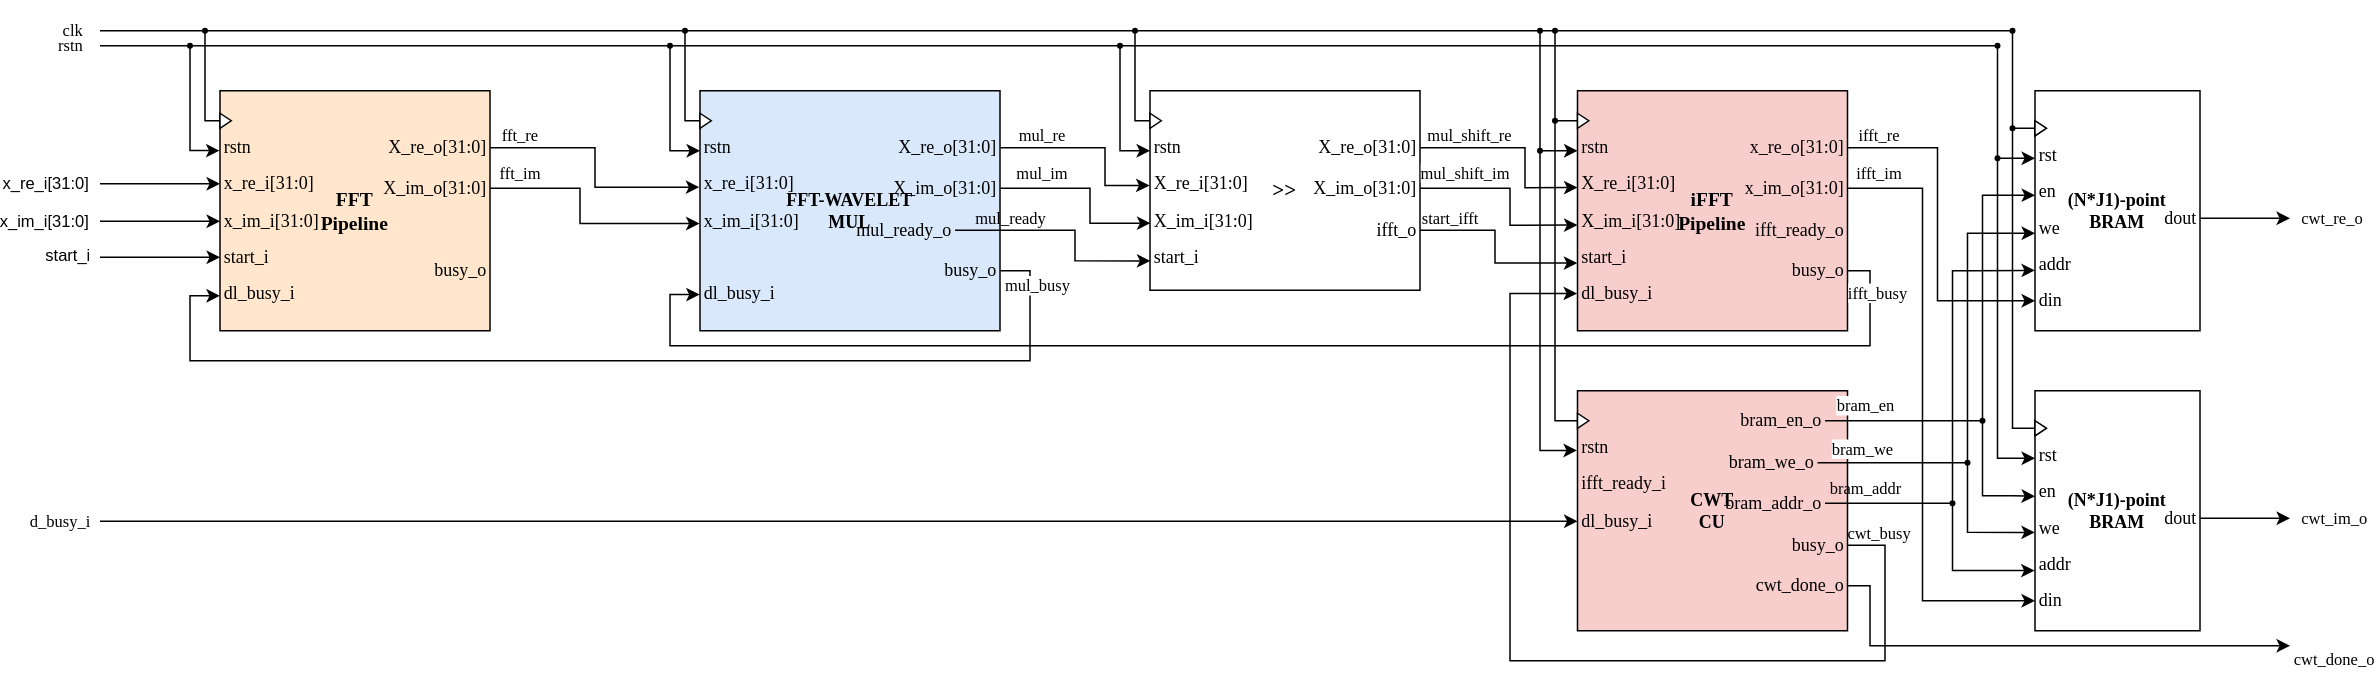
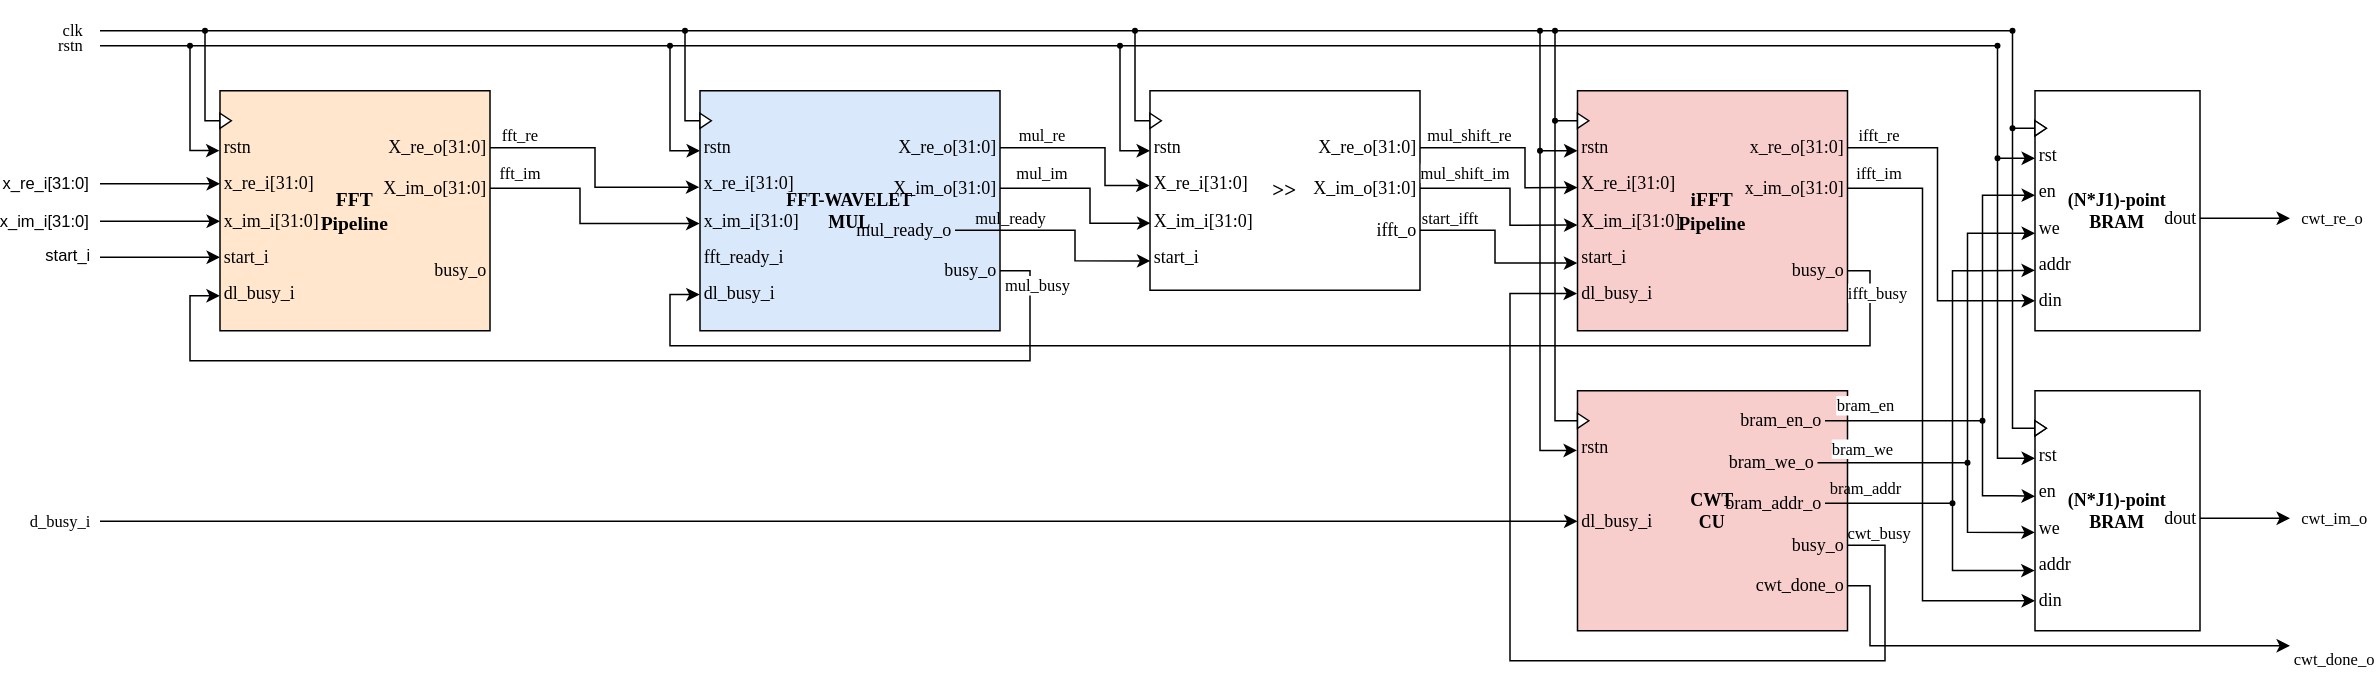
node "ifft_ready_o": removed
node "fft_ready_i": added
node "ifft_ready_i": removed
